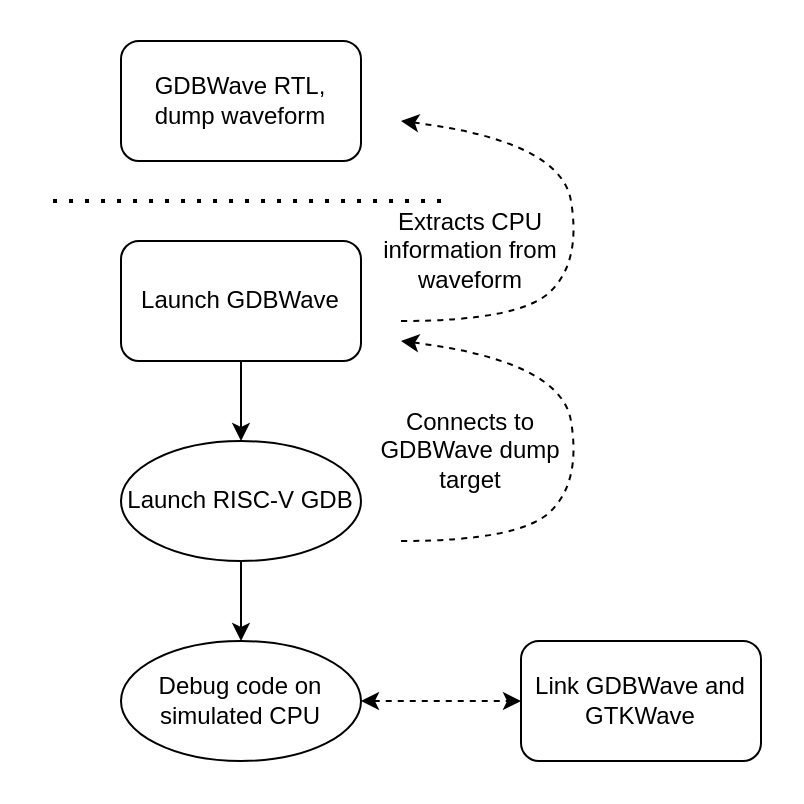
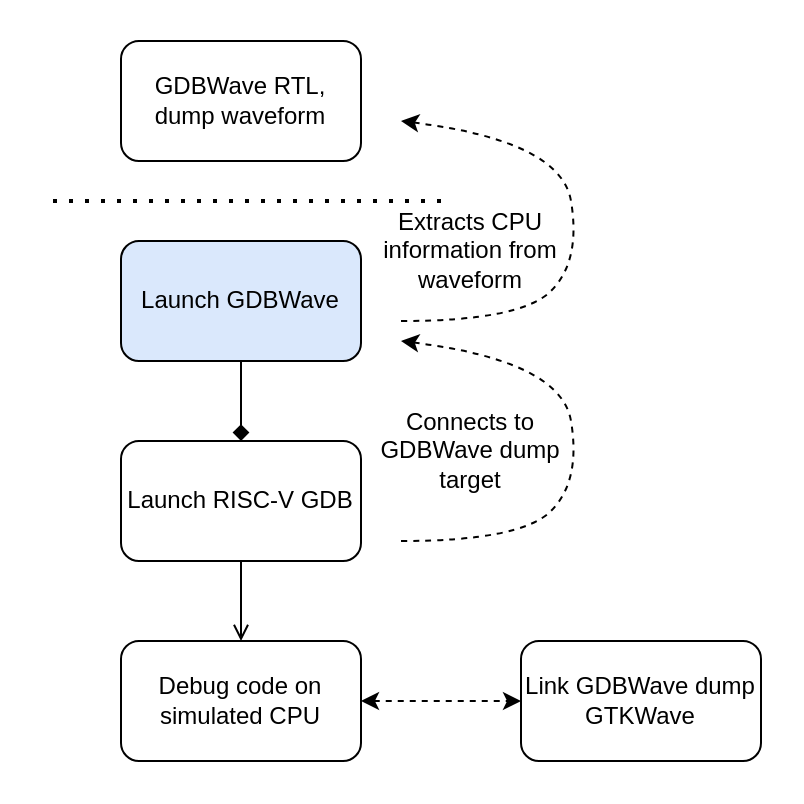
node "Launch GDBWave": fillcolor #ffffff -> #dae8fc
edge "Launch GDBWave" -> "Launch RISC-V GDB": arrowhead classic -> diamond
node "Launch RISC-V GDB": shape ellipse -> rounded rectangle
edge "Launch RISC-V GDB" -> "Debug code on simulated CPU": arrowhead classic -> open
node "Debug code on simulated CPU": shape ellipse -> rounded rectangle
node "Link GDBWave and GTKWave": label "Link GDBWave and GTKWave" -> "Link GDBWave dump GTKWave"
